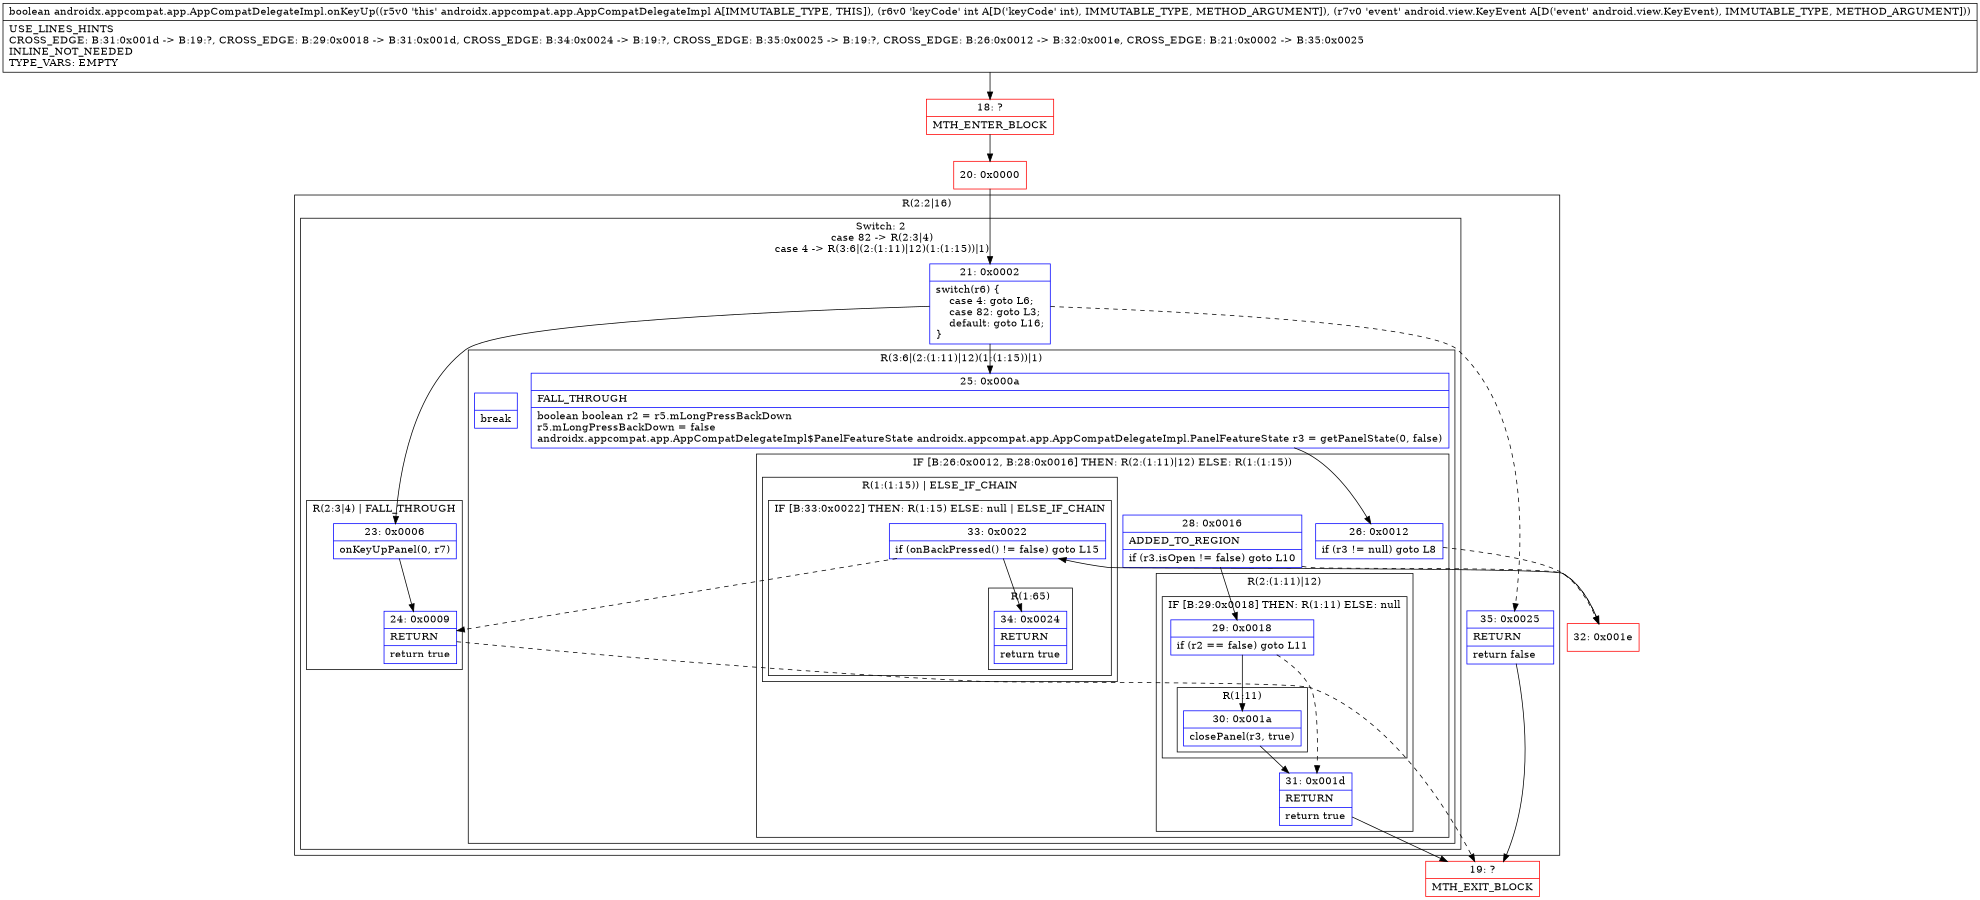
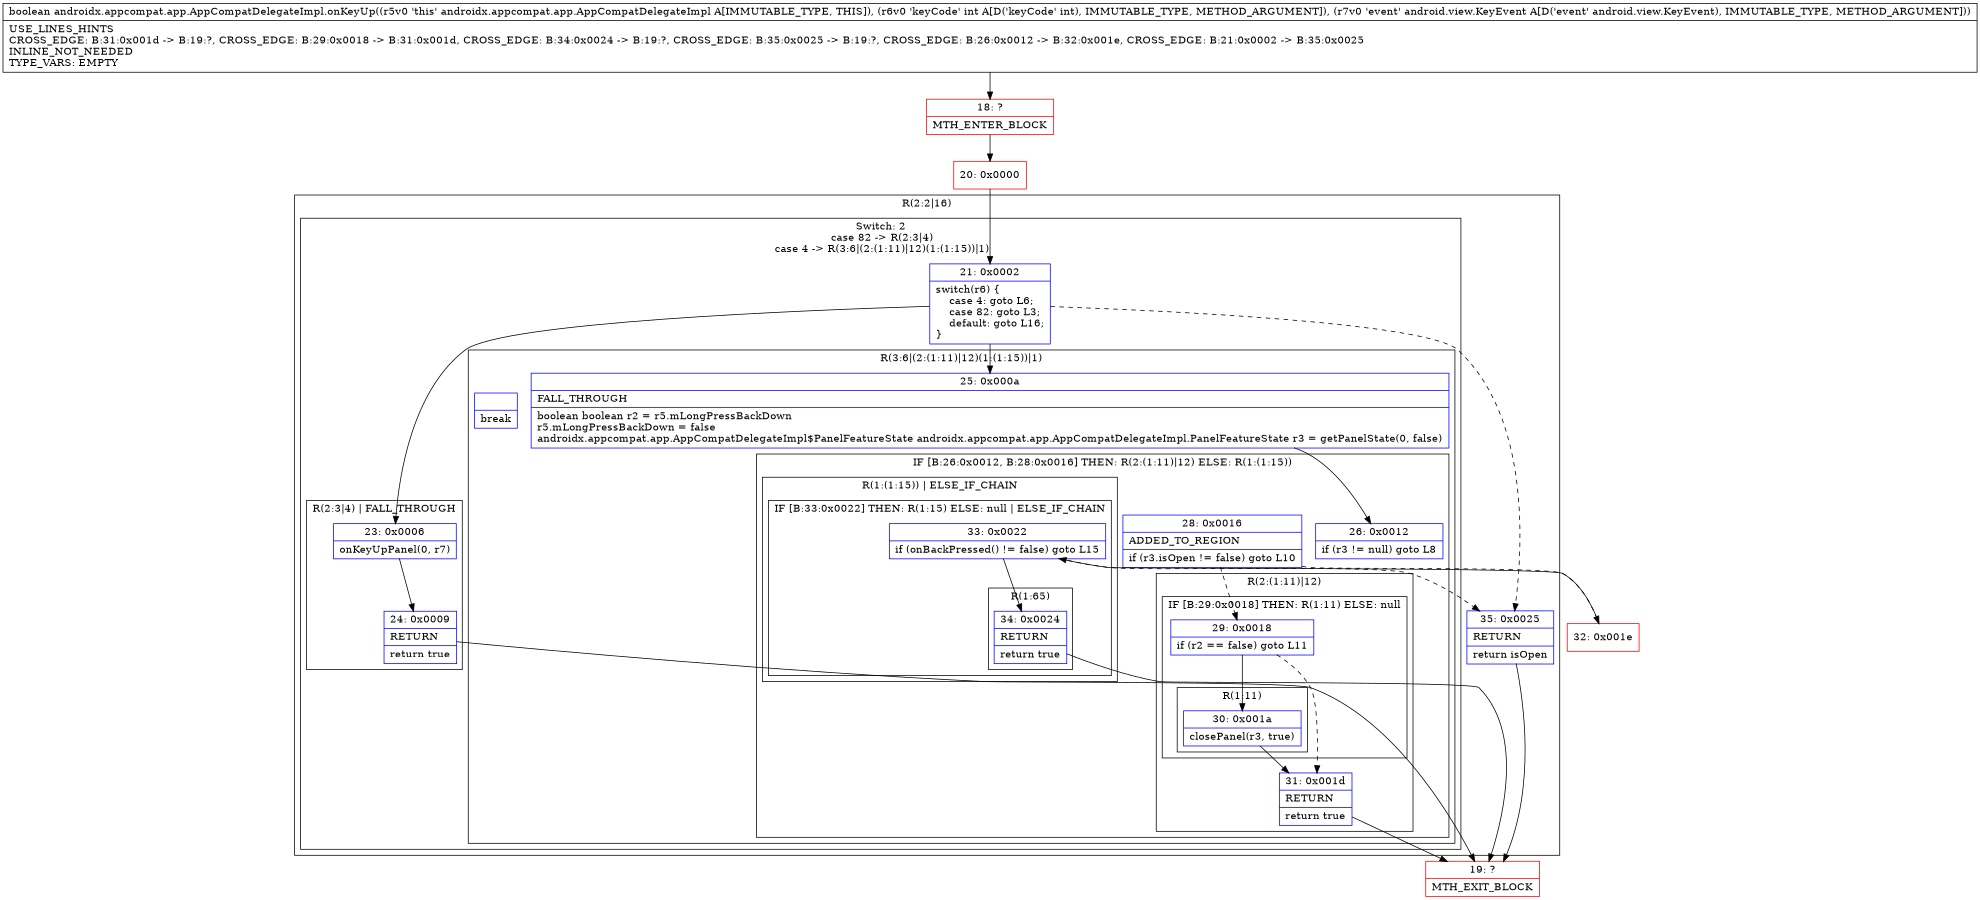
edge "26: 0x0012" -> "32: 0x001e": removed
edge "28: 0x0016" -> "29: 0x0018": style solid -> dashed
edge "33: 0x0022" -> "24: 0x0009": now "33: 0x0022" -> "35: 0x0025"
node "35: 0x0025": text "return false" -> "return isOpen"
edge "24: 0x0009" -> "19: ?": style dashed -> solid
edge "34: 0x0024" -> "19: ?": added
